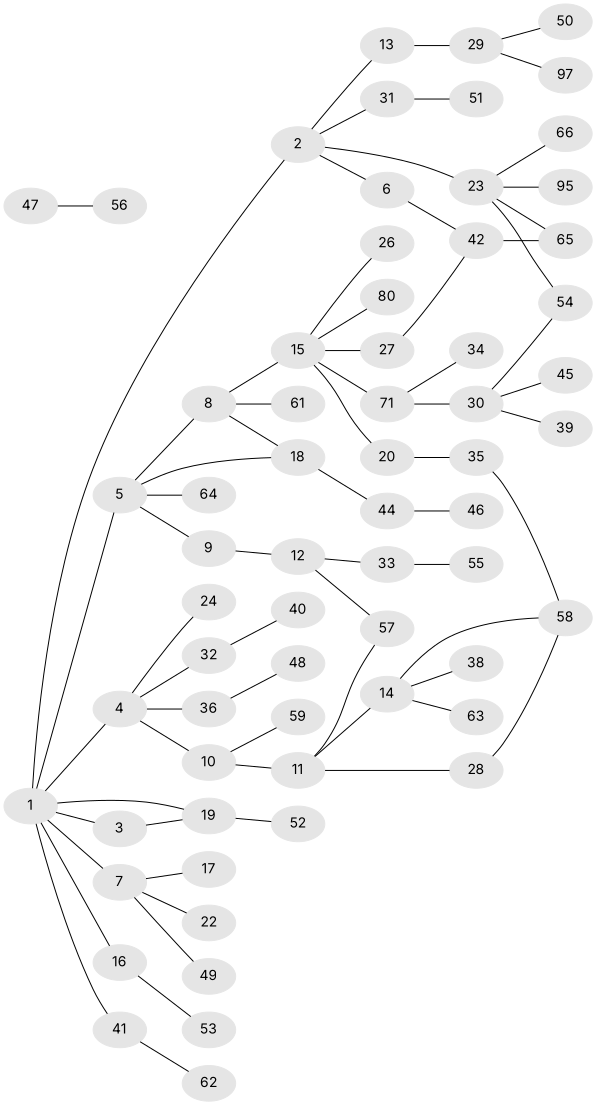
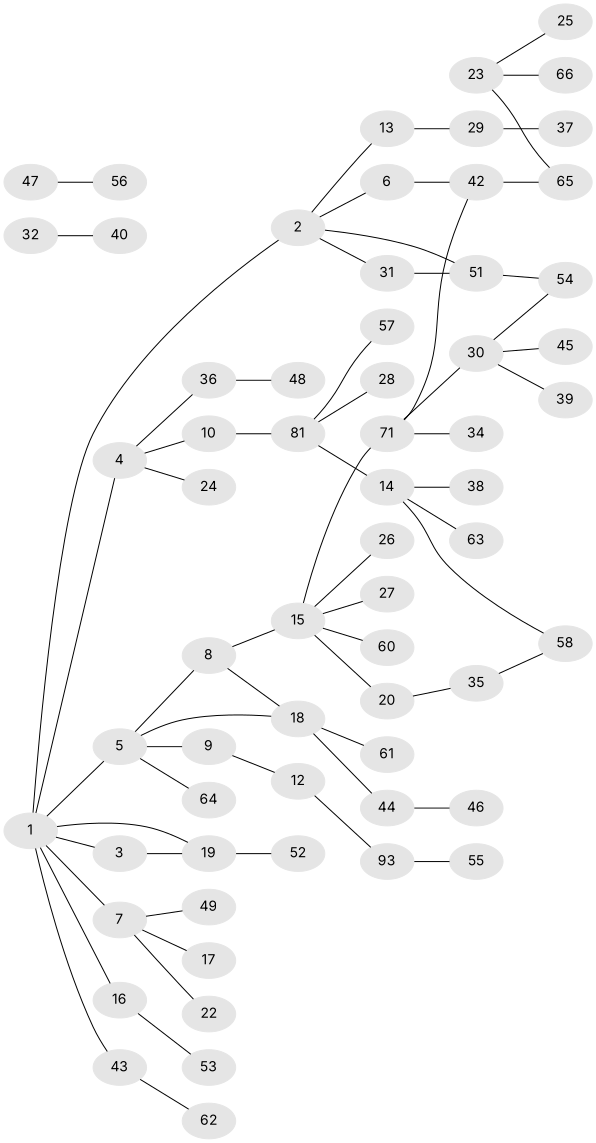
node "50": removed
node "97": label "97" -> "37"
edge "2" -- "23": now "2" -- "51"
node "95": label "95" -> "25"
edge "23" -- "54": now "51" -- "54"
node "80": label "80" -> "60"
edge "42" -- "27": now "42" -- "71"
edge "8" -- "61": now "18" -- "61"
node "33": label "33" -> "93"
edge "12" -- "57": removed
edge "32" -- "4": removed
edge "58" -- "28": removed
node "59": removed
node "11": label "11" -> "81"
node "41": label "41" -> "43"
